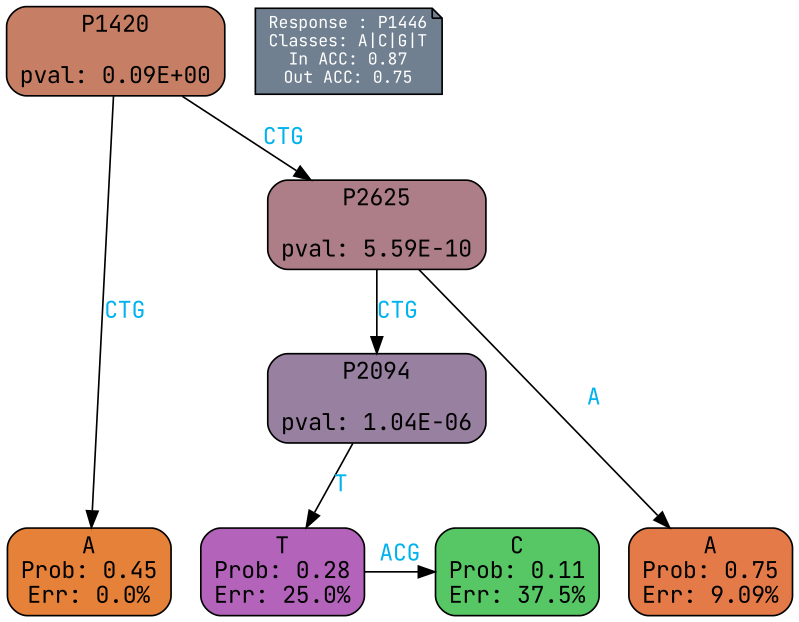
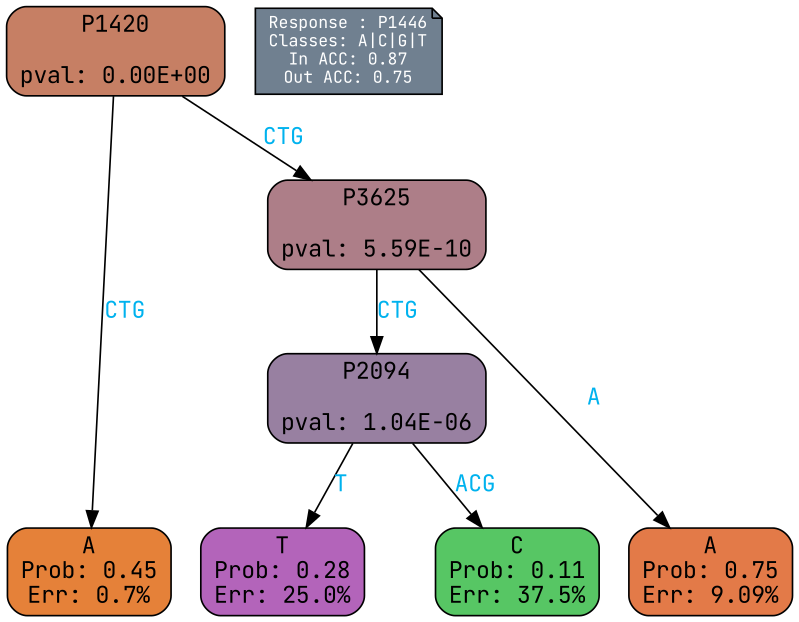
node "P1420 pval: 0.09E+00": label "P1420 pval: 0.09E+00" -> "P1420 pval: 0.00E+00"
node "P2625 pval: 5.59E-10": label "P2625 pval: 5.59E-10" -> "P3625 pval: 5.59E-10"
node "A Prob: 0.45 Err: 0.0%": label "A Prob: 0.45 Err: 0.0%" -> "A Prob: 0.45 Err: 0.7%"
edge "T Prob: 0.28 Err: 25.0%" -> "C Prob: 0.11 Err: 37.5%": now "P2094 pval: 1.04E-06" -> "C Prob: 0.11 Err: 37.5%"
